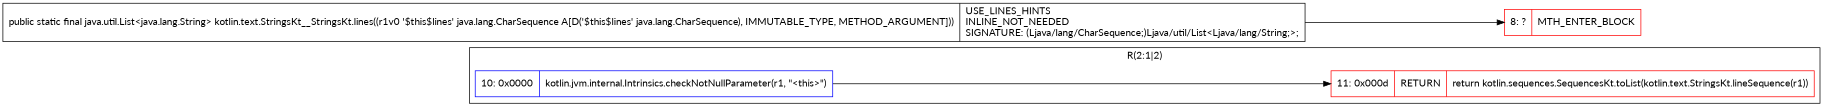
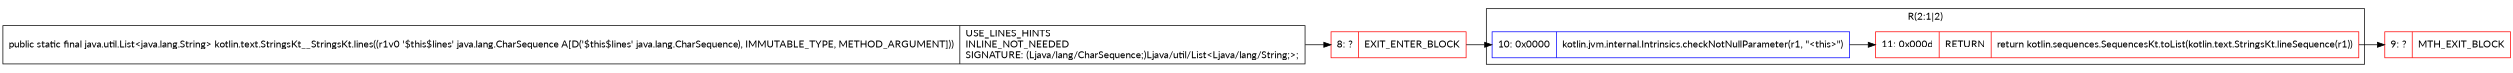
node "8: ?": text "MTH_ENTER_BLOCK" -> "EXIT_ENTER_BLOCK"
edge "8: ?" -> "10: 0x0000": added
node "9: ?": added
